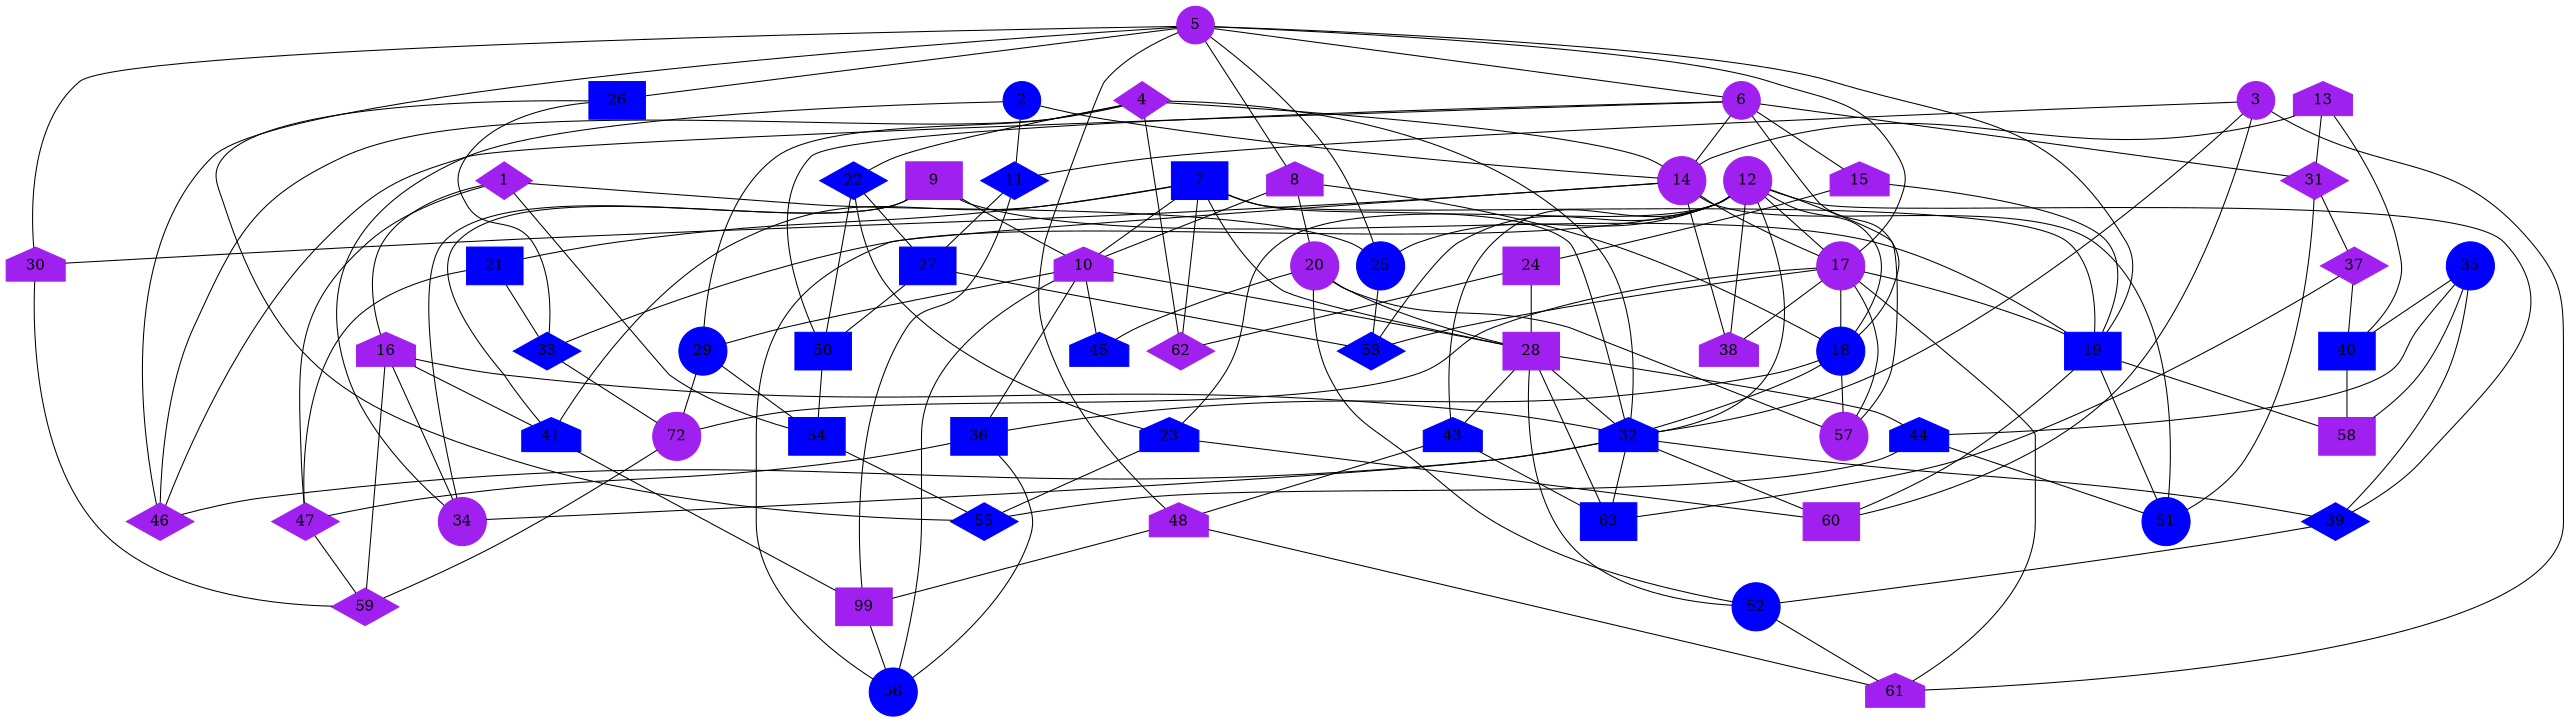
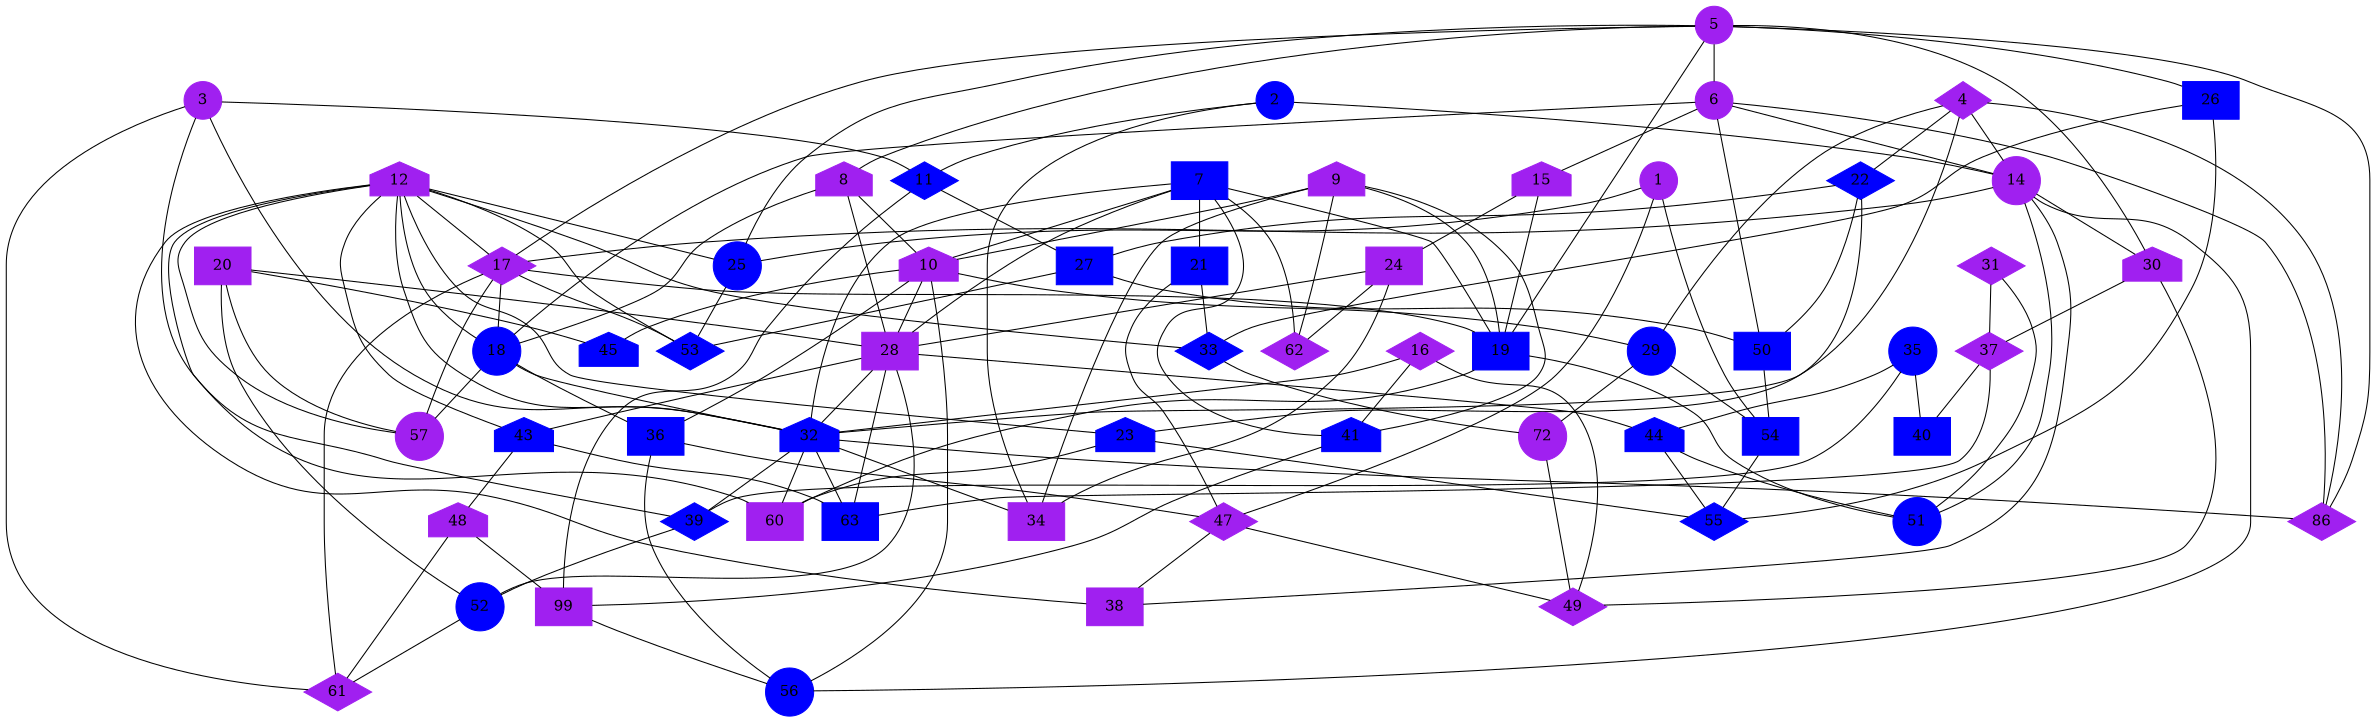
node "13": removed
edge "6" -- "31": removed
node "1": shape diamond -> circle
node "9": shape box -> house
node "12": shape circle -> house
edge "8" -- "20": now "8" -- "28"
edge "1" -- "16": removed
edge "4" -- "62": now "9" -- "62"
edge "5" -- "48": removed
node "20": shape circle -> box
node "17": shape circle -> diamond
edge "17" -- "38": now "47" -- "38"
edge "30" -- "37": added
node "16": shape house -> diamond
node "38": shape house -> box
edge "17" -- "72": removed
edge "16" -- "34": now "24" -- "34"
node "58": removed
node "46": label "46" -> "86"
node "34": shape circle -> box
node "59": label "59" -> "49"
node "61": shape house -> diamond
